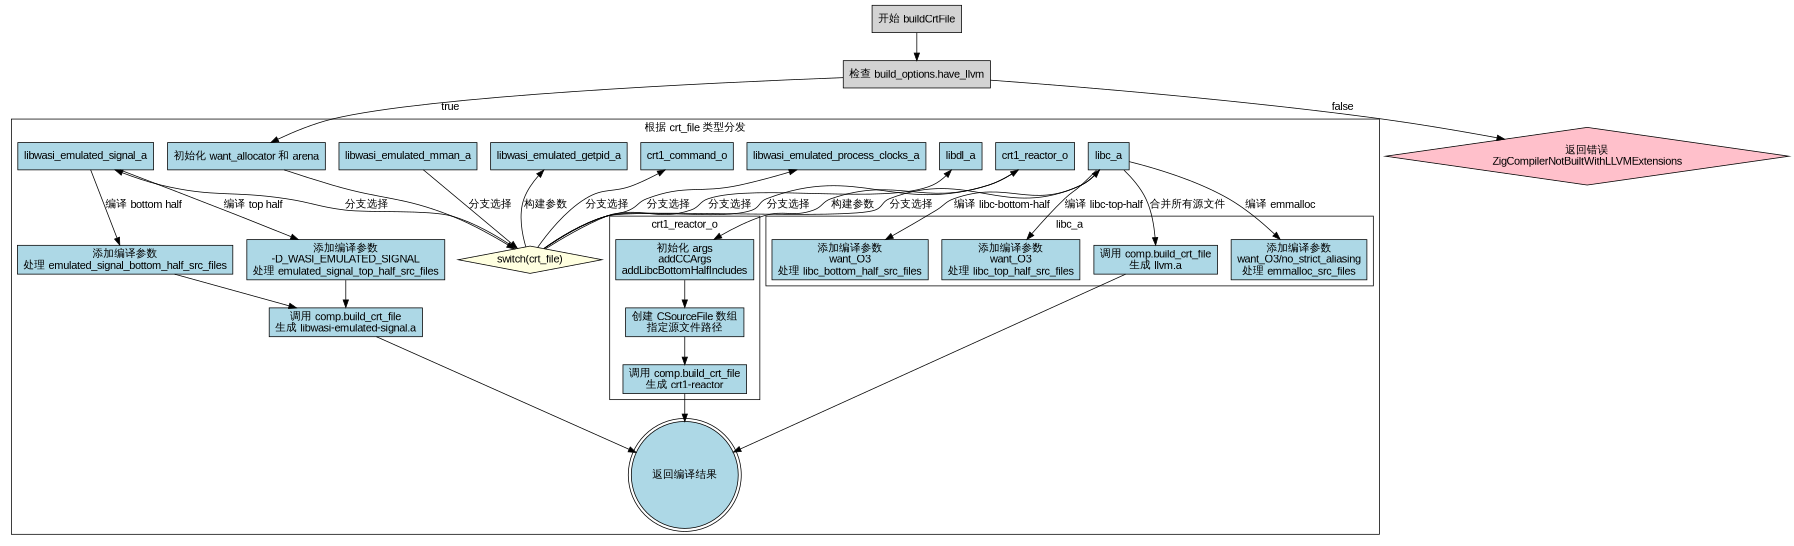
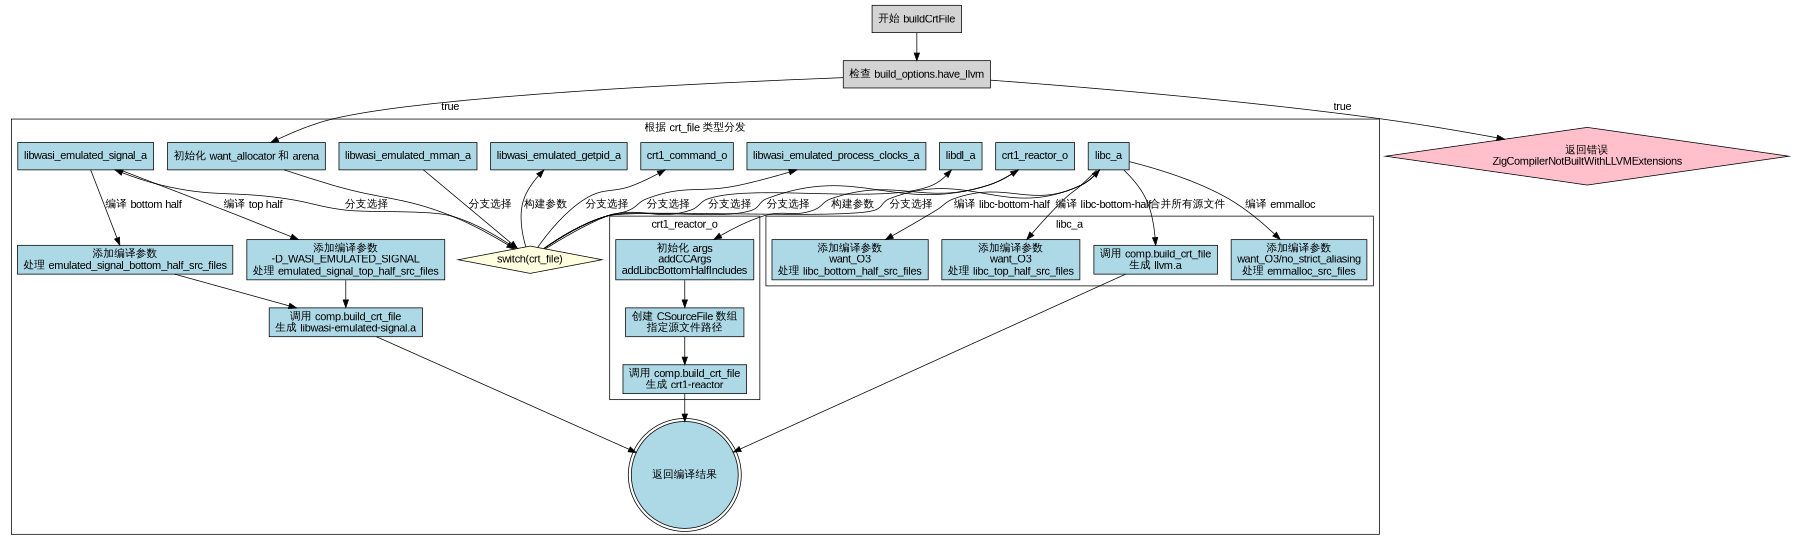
edge "检查 build_options.have_llvm" -> "返回错误 ZigCompilerNotBuiltWithLLVMExtensions": label "false" -> "true"
edge "libc_a" -> "添加编译参数 want_O3 处理 libc_top_half_src_files": label "编译 libc-top-half" -> "编译 libc-bottom-half"
